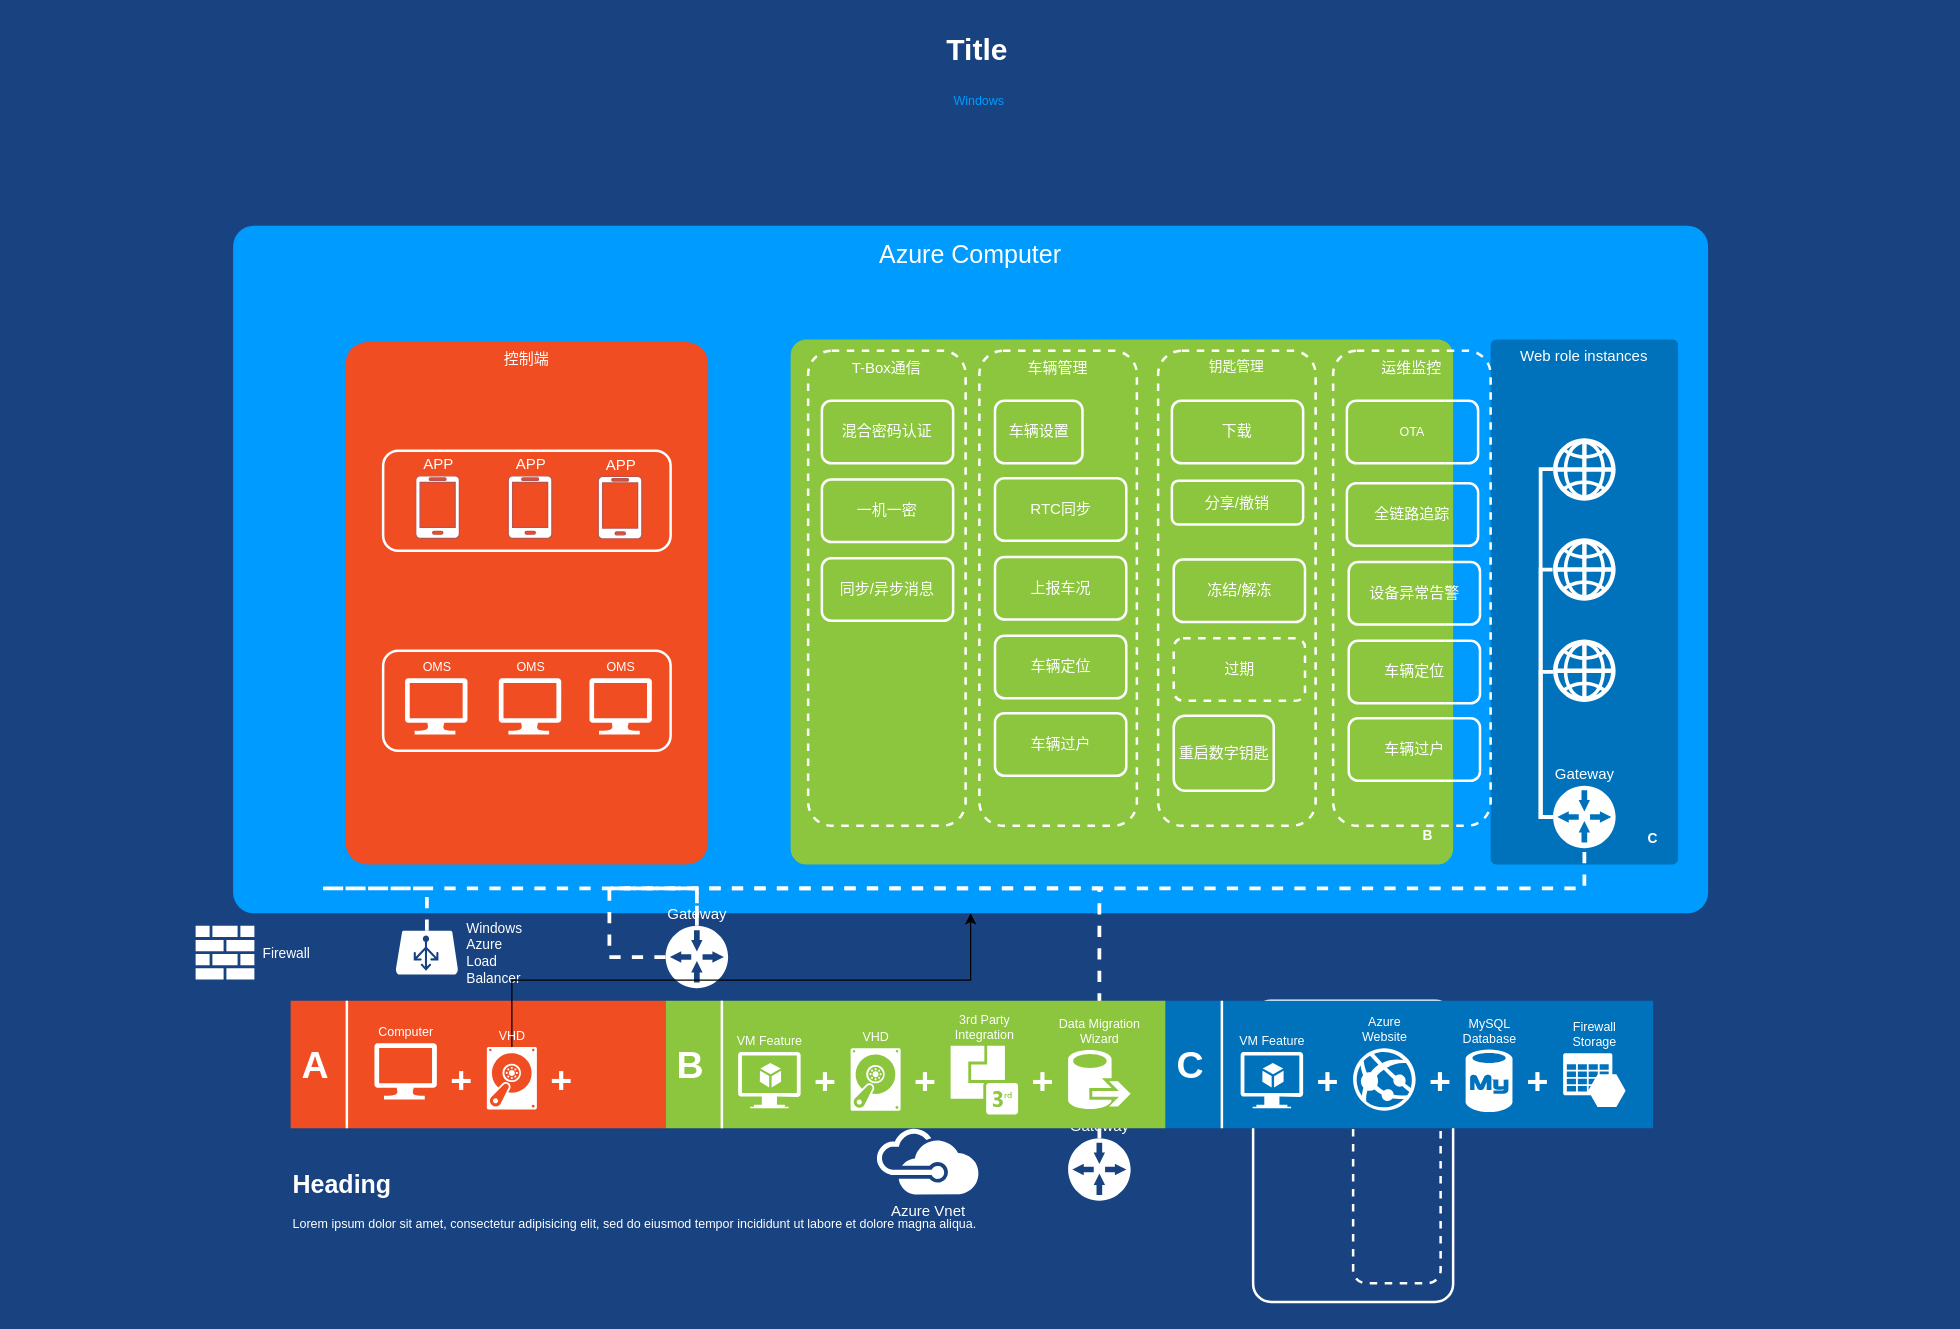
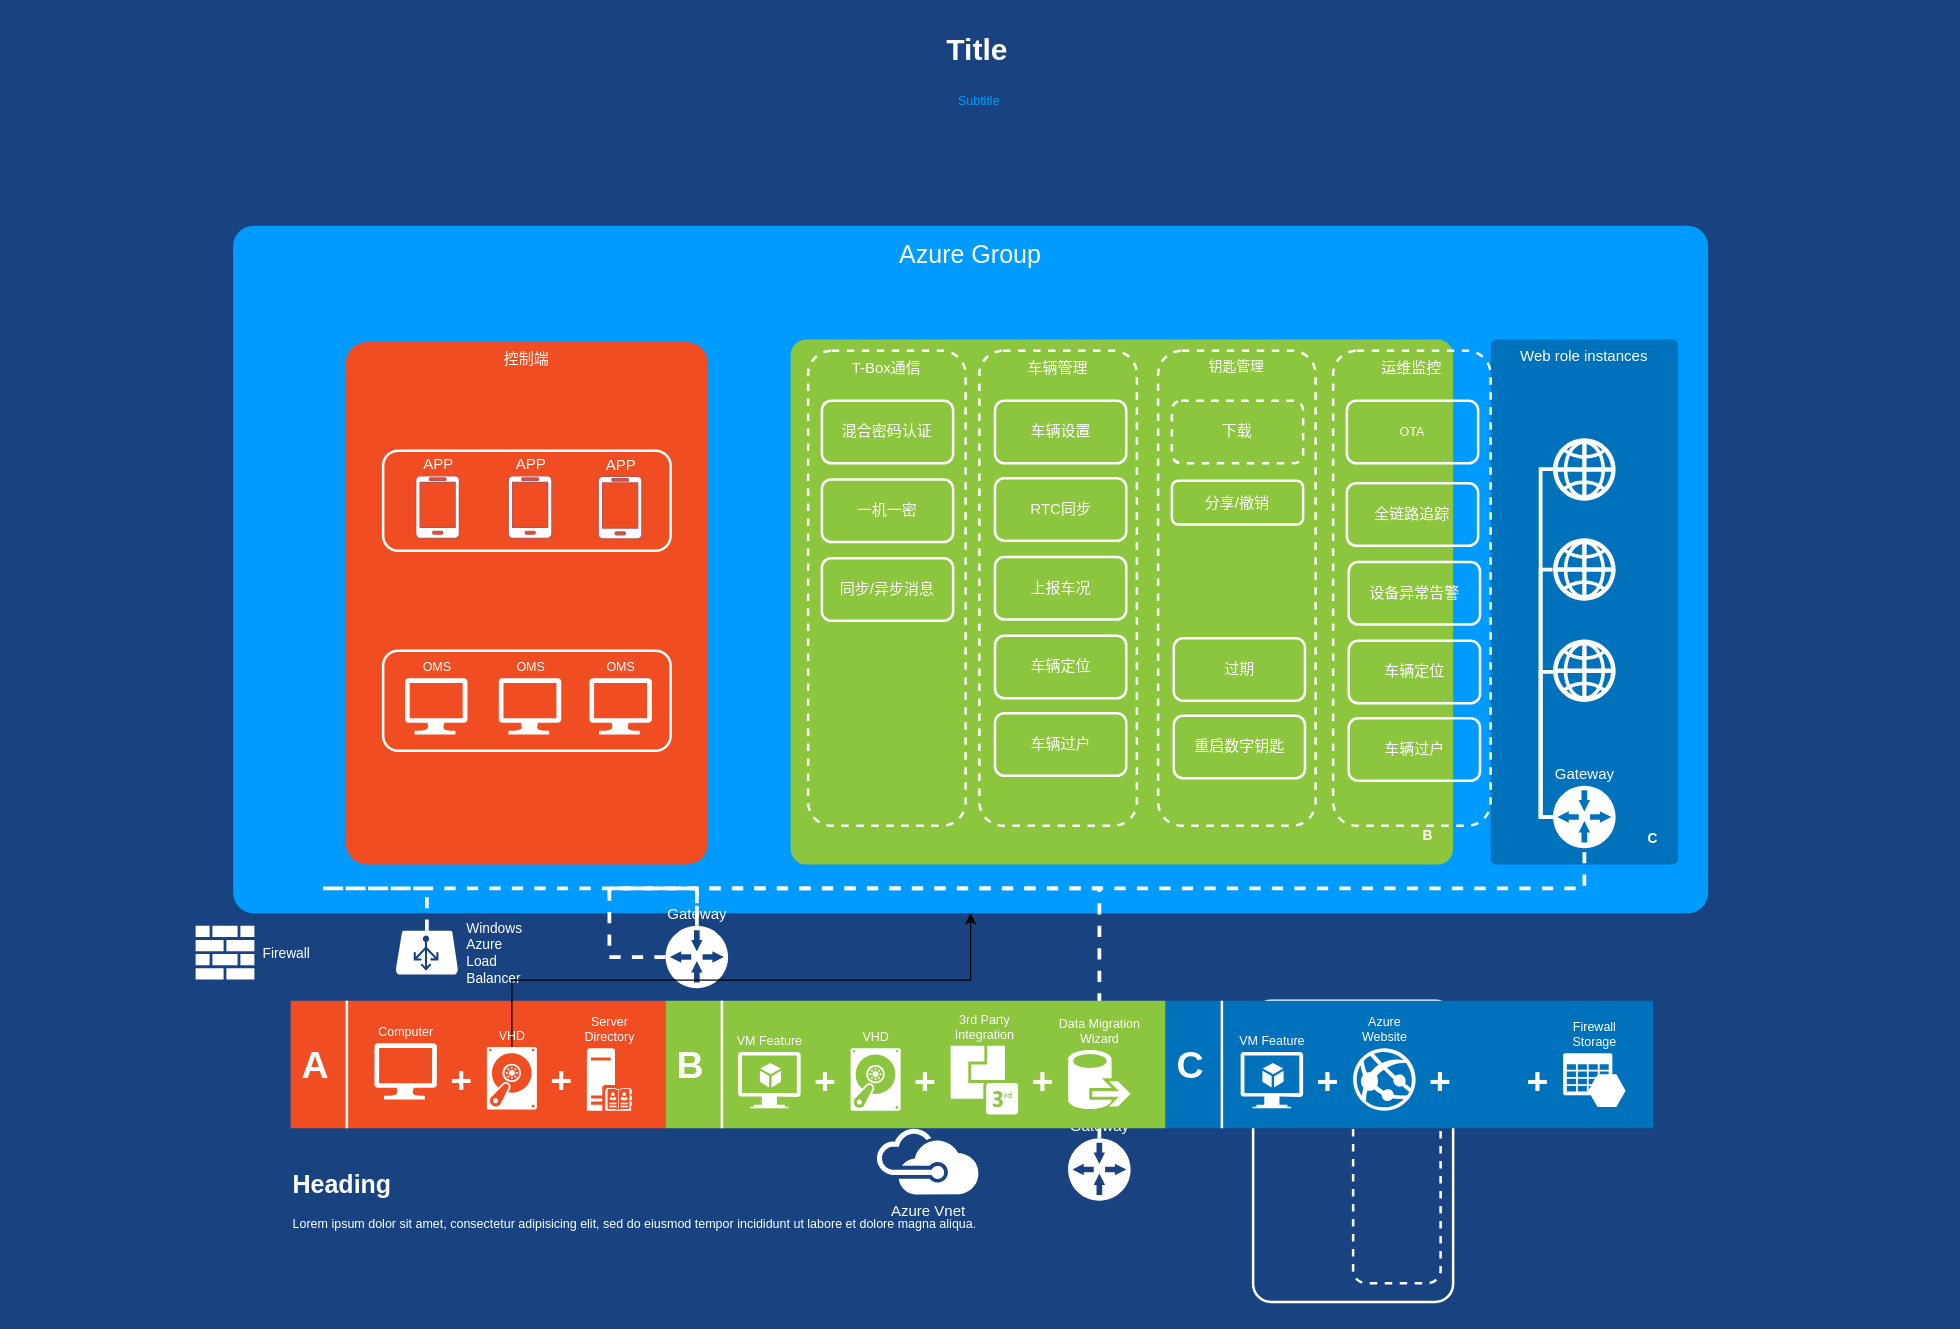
node "Windows": label "Windows" -> "Subtitle"
node "Azure Computer": label "Azure Computer" -> "Azure Group"
node "车辆设置": size 88x63 -> 131x63
node "下载": style solid -> dashed
node "冻结/解冻": removed
node "过期": style dashed -> solid
node "重启数字钥匙": size 100x75 -> 131x63
node "Server Directory": added
node "MySQL Database": removed
